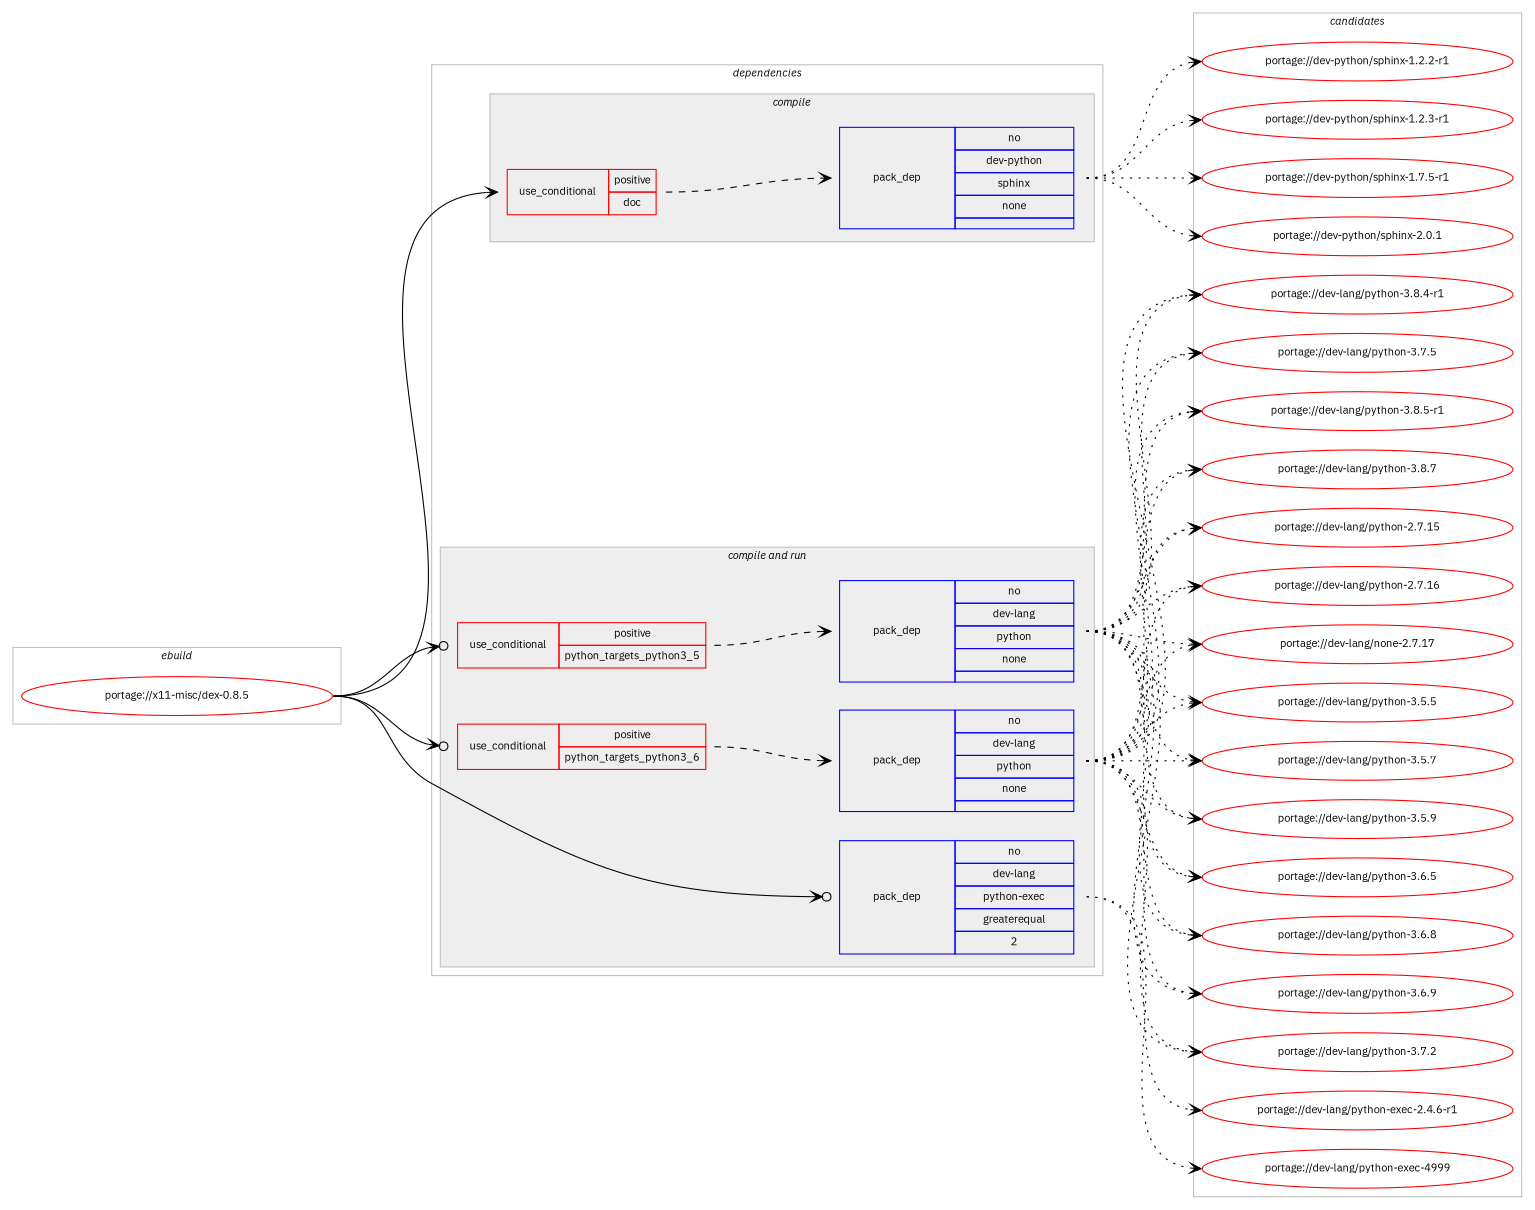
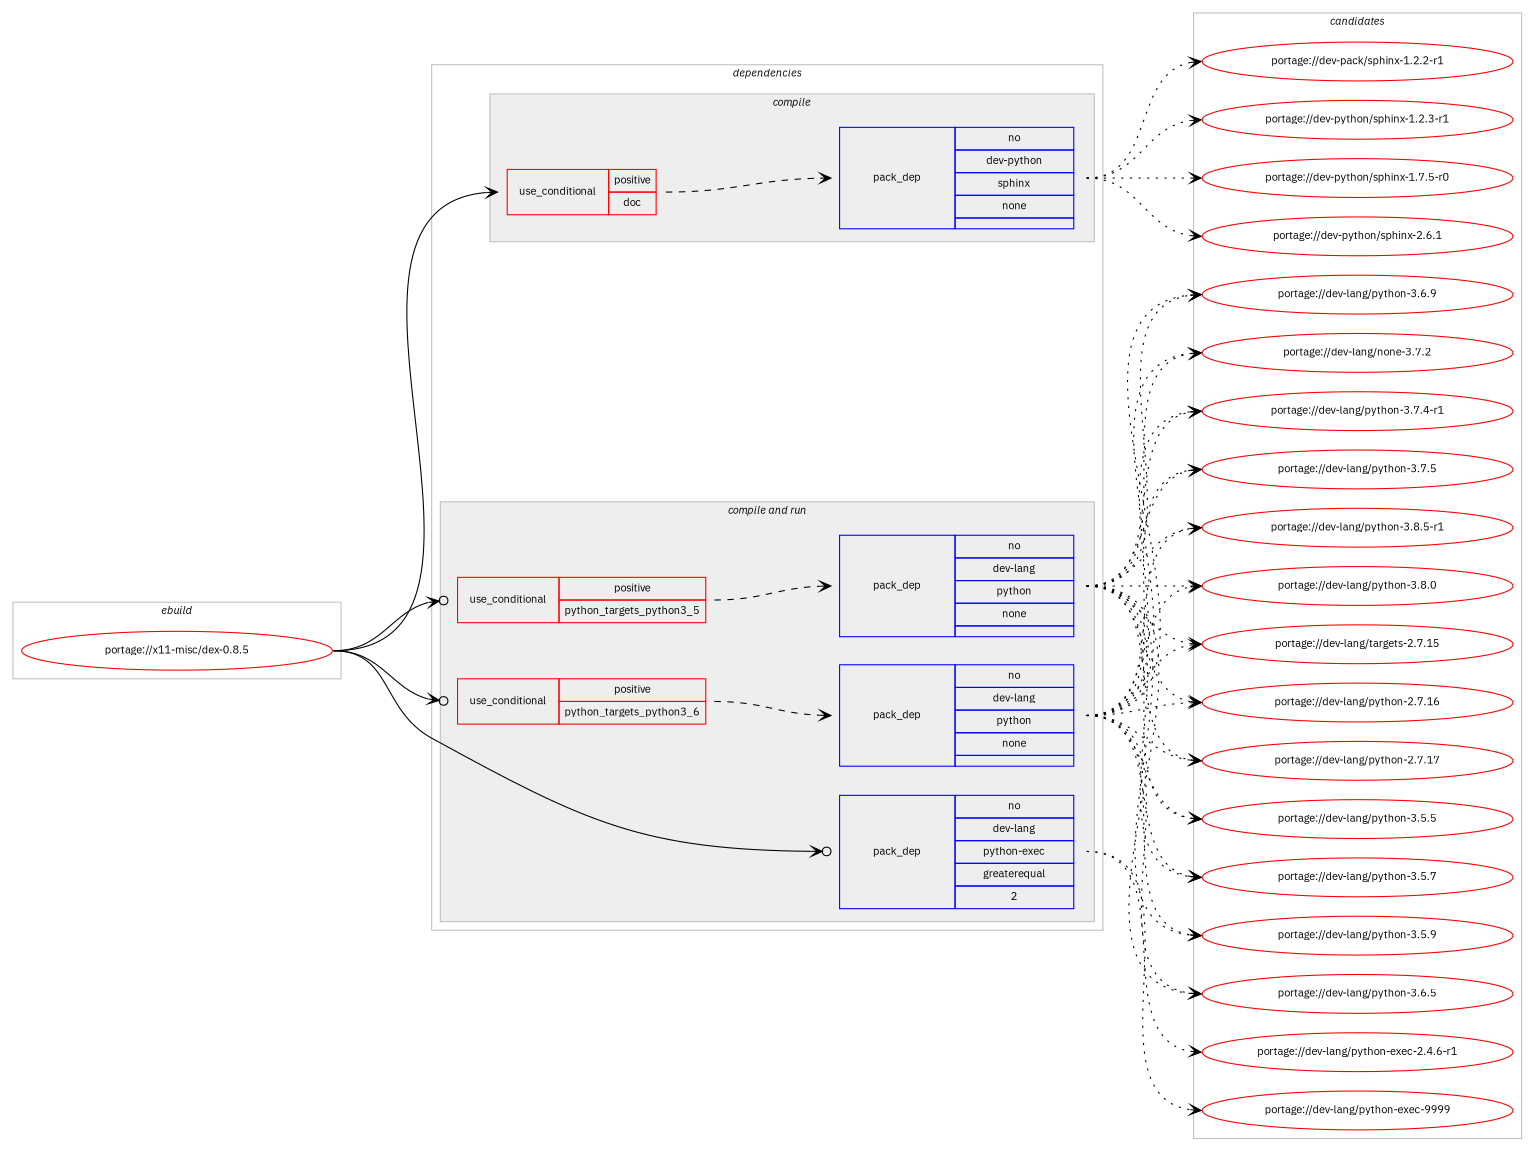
node "portage://dev-python/sphinx-1.2.2-r1": label "portage://dev-python/sphinx-1.2.2-r1" -> "portage://dev-pack/sphinx-1.2.2-r1"
node "portage://dev-python/sphinx-1.7.5-r1": label "portage://dev-python/sphinx-1.7.5-r1" -> "portage://dev-python/sphinx-1.7.5-r0"
node "portage://dev-python/sphinx-2.0.1": label "portage://dev-python/sphinx-2.0.1" -> "portage://dev-python/sphinx-2.6.1"
node "portage://dev-lang/python-3.8.4-r1": label "portage://dev-lang/python-3.8.4-r1" -> "portage://dev-lang/python-3.7.4-r1"
node "portage://dev-lang/python-3.8.7": label "portage://dev-lang/python-3.8.7" -> "portage://dev-lang/python-3.8.0"
node "portage://dev-lang/python-2.7.15": label "portage://dev-lang/python-2.7.15" -> "portage://dev-lang/targets-2.7.15"
node "portage://dev-lang/none-2.7.17": label "portage://dev-lang/none-2.7.17" -> "portage://dev-lang/python-2.7.17"
node "portage://dev-lang/python-3.6.8": removed
node "portage://dev-lang/python-3.7.2": label "portage://dev-lang/python-3.7.2" -> "portage://dev-lang/none-3.7.2"
node "portage://dev-lang/python-exec-4999": label "portage://dev-lang/python-exec-4999" -> "portage://dev-lang/python-exec-9999"
